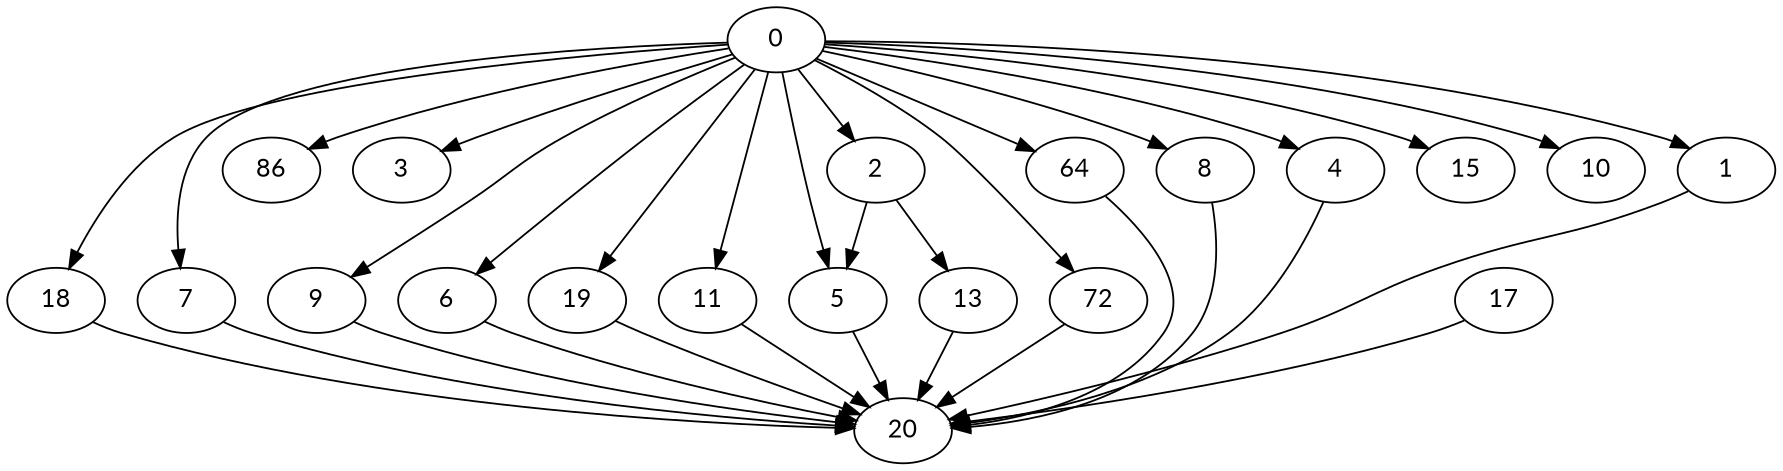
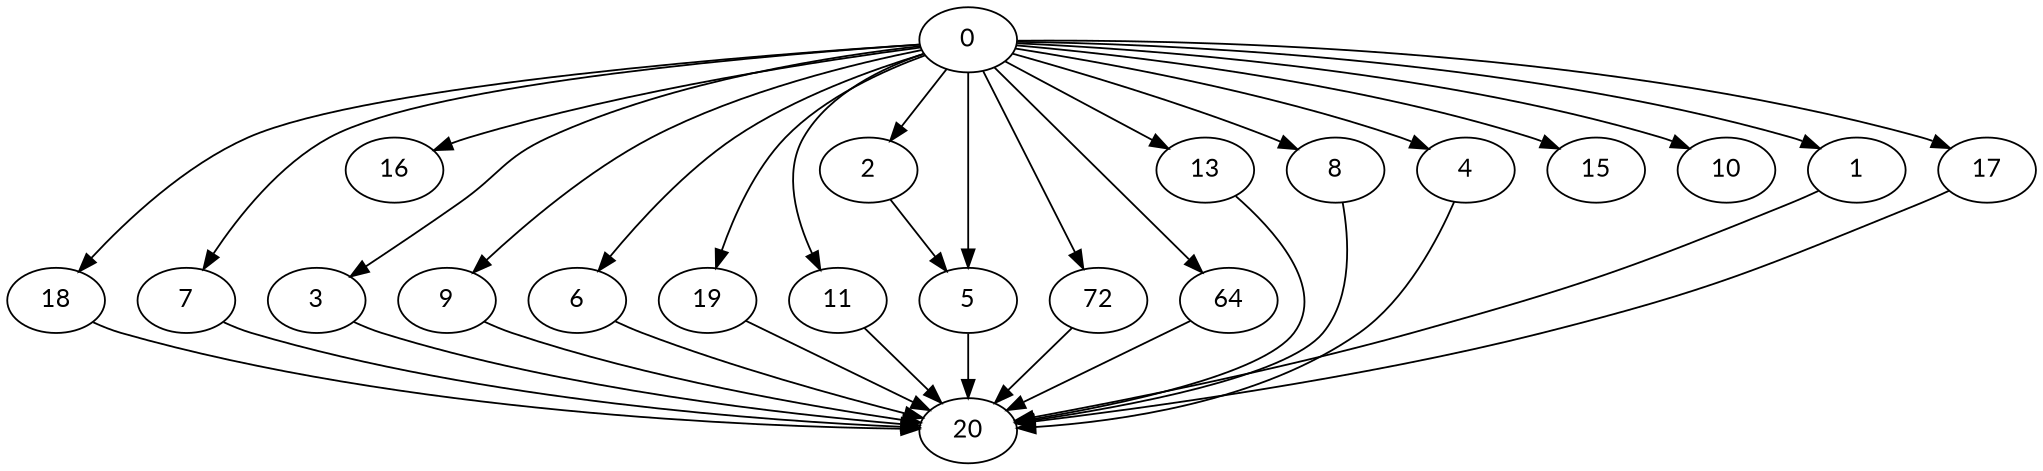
edge "0" -> "17": added
node "86": label "86" -> "16"
edge "2" -> "13": now "0" -> "13"
edge "3" -> "20": added
